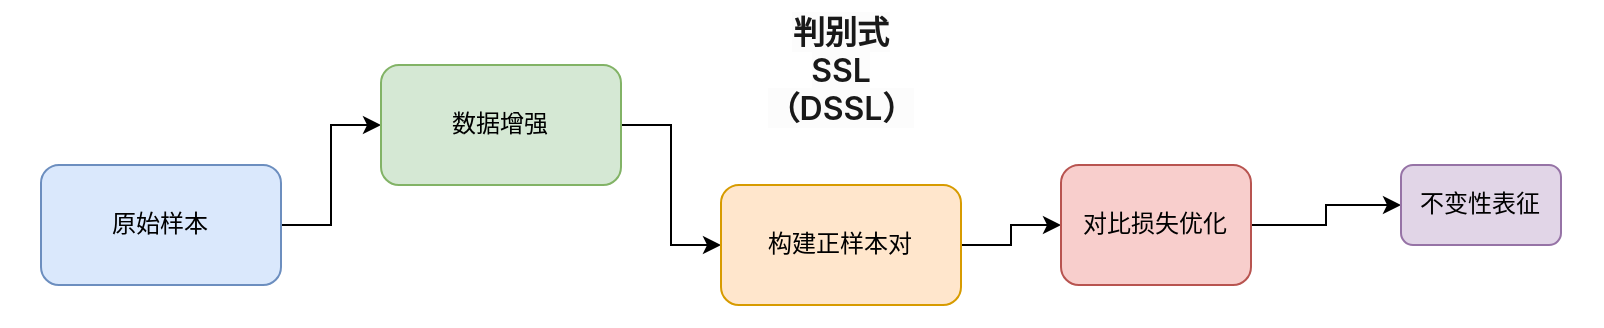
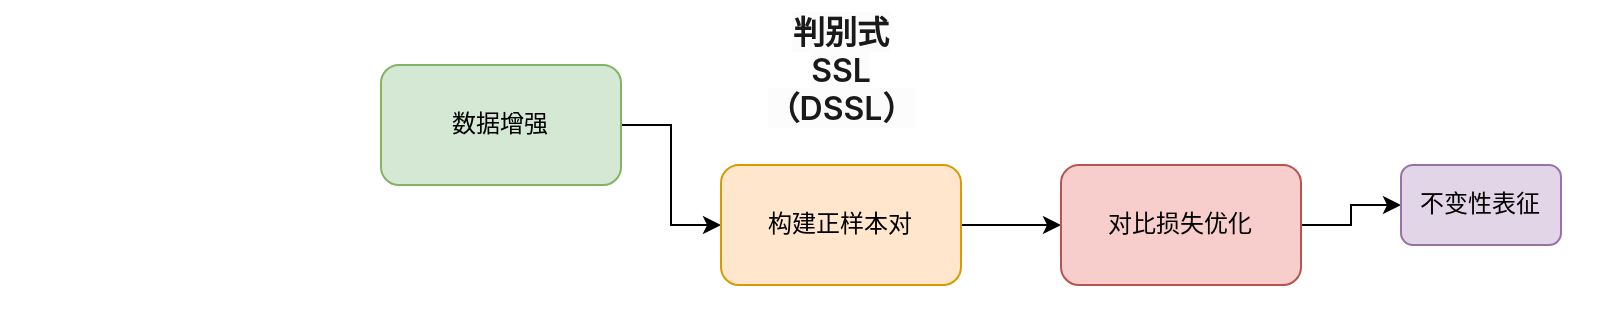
edge "原始样本" -> "数据增强": removed
node "原始样本": removed
node "对比损失优化": size 190x120 -> 240x120
node "构建正样本对": moved (841, 245) -> (841, 225)
